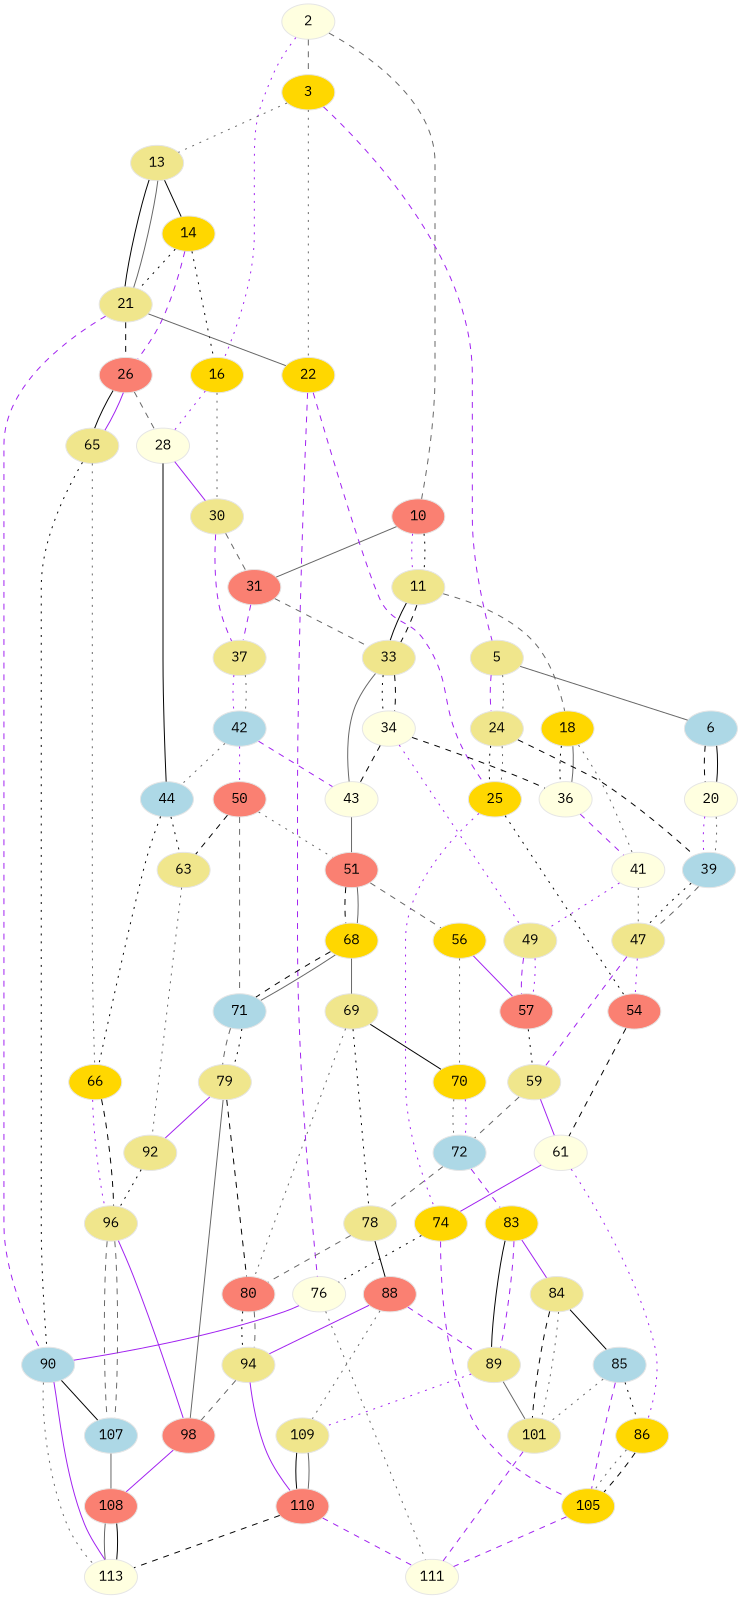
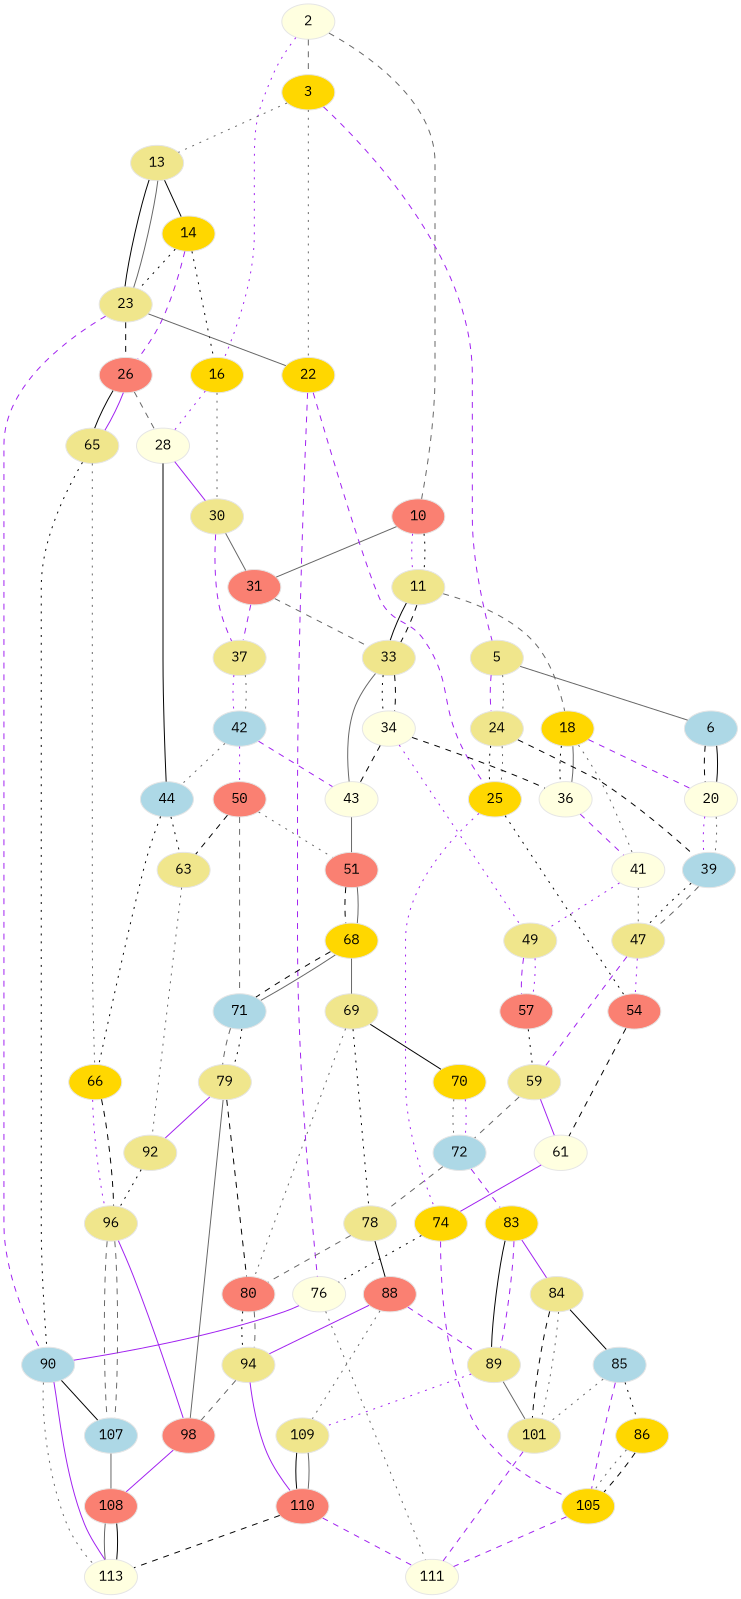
node "21": label "21" -> "23"
edge "30" -- "31": style dashed -> solid
edge "18" -- "20": added
node "56": removed
edge "61" -- "86": removed
